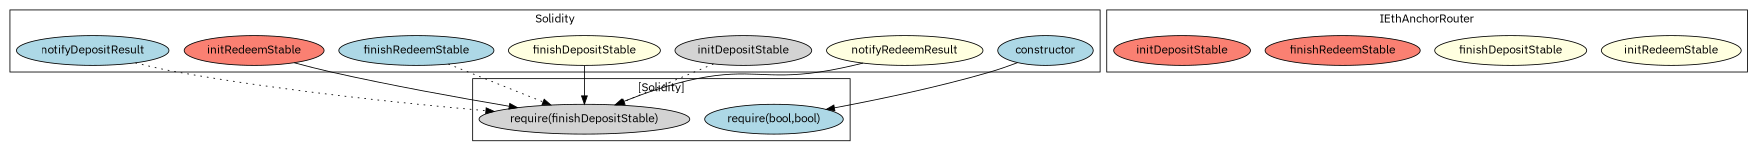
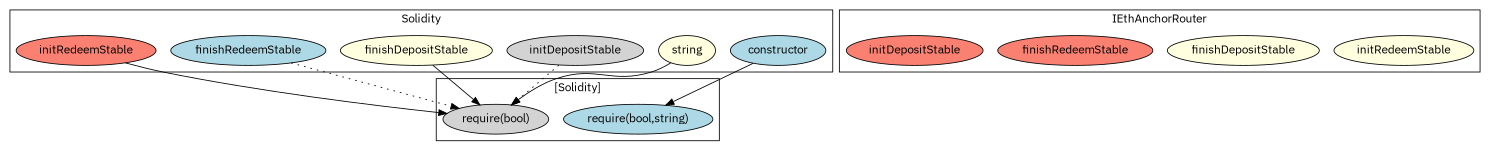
node "notifyDepositResult": removed
node "notifyRedeemResult": label "notifyRedeemResult" -> "string"
node "require(finishDepositStable)": label "require(finishDepositStable)" -> "require(bool)"
node "require(bool,bool)": label "require(bool,bool)" -> "require(bool,string)"
